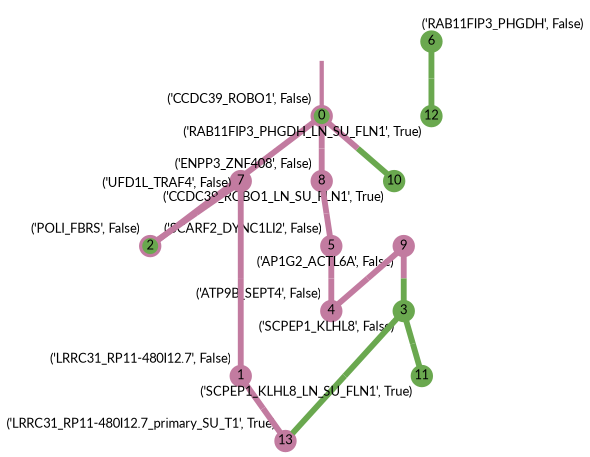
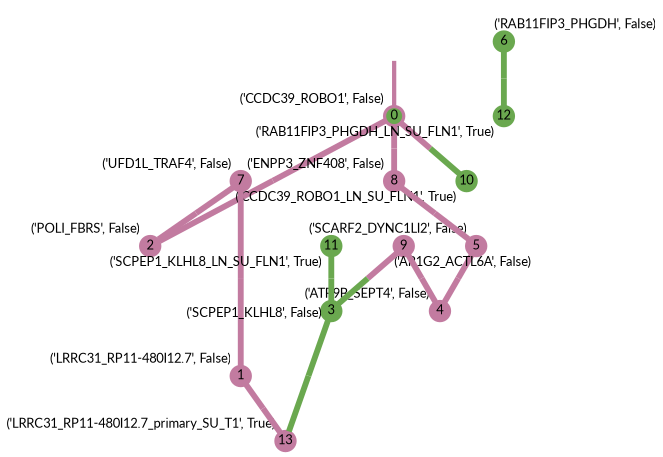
node "2 ('POLI_FBRS', False)": fillcolor #6aa84fff -> #c27ba0ff
edge "3 ('SCPEP1_KLHL8', False)" -> "11 ('SCPEP1_KLHL8_LN_SU_FLN1', True)": reversed
